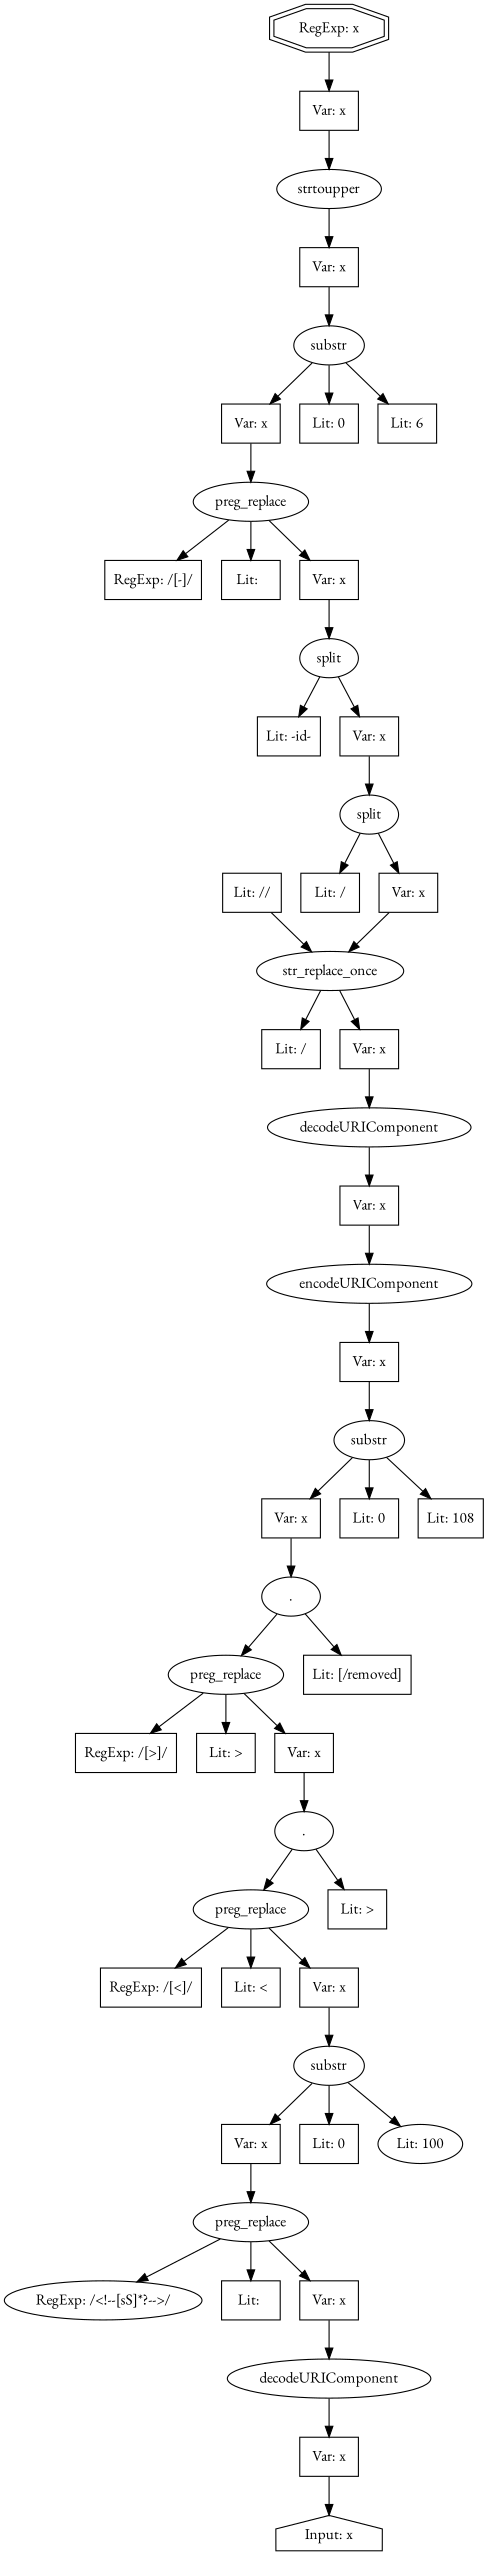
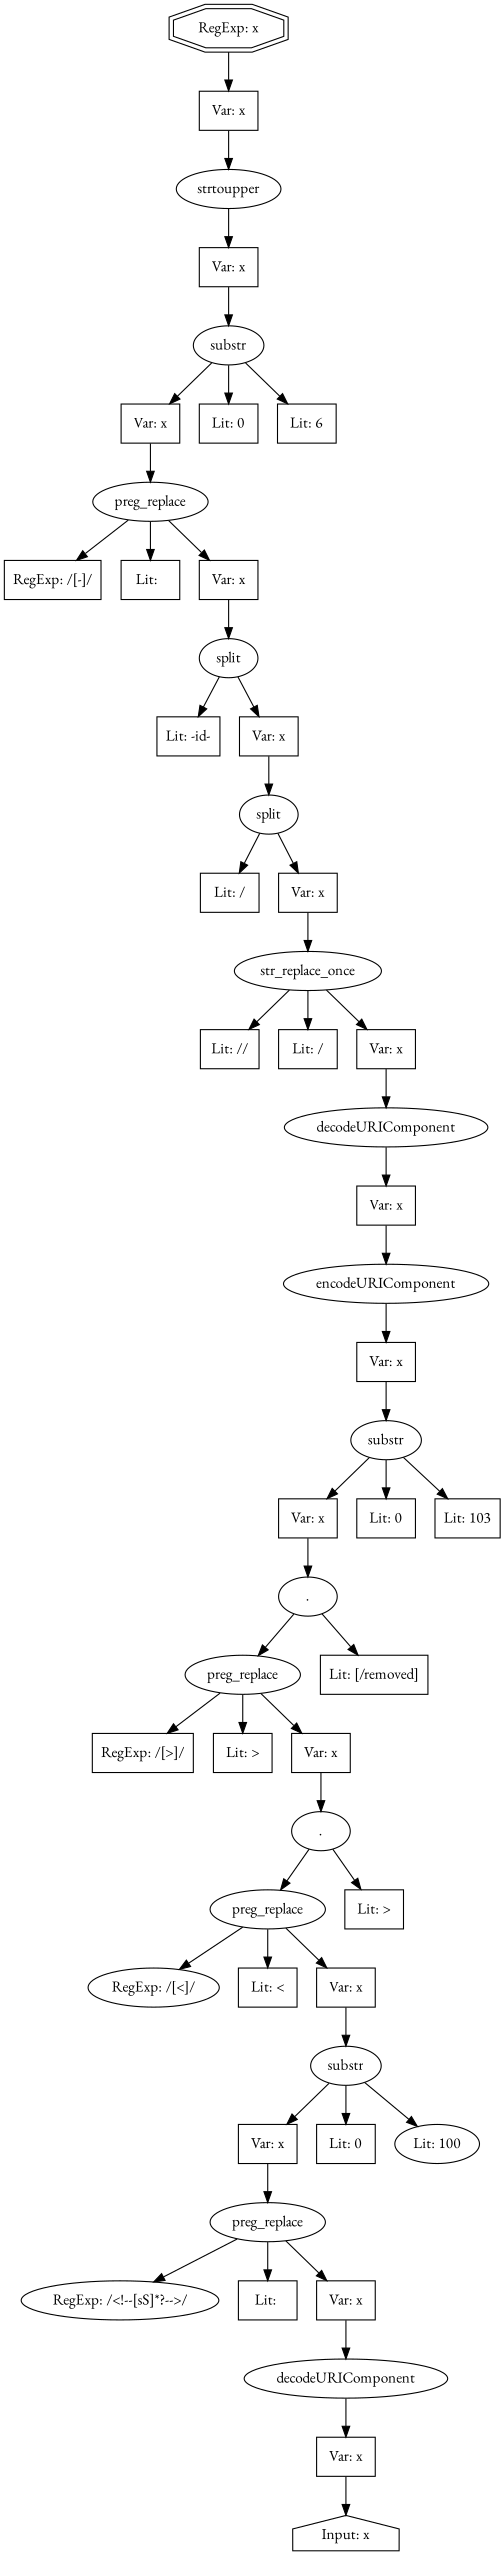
edge "Lit: //" -> "str_replace_once": reversed
node "Lit: 108": label "Lit: 108" -> "Lit: 103"
node "RegExp: /[<]/": shape box -> ellipse
